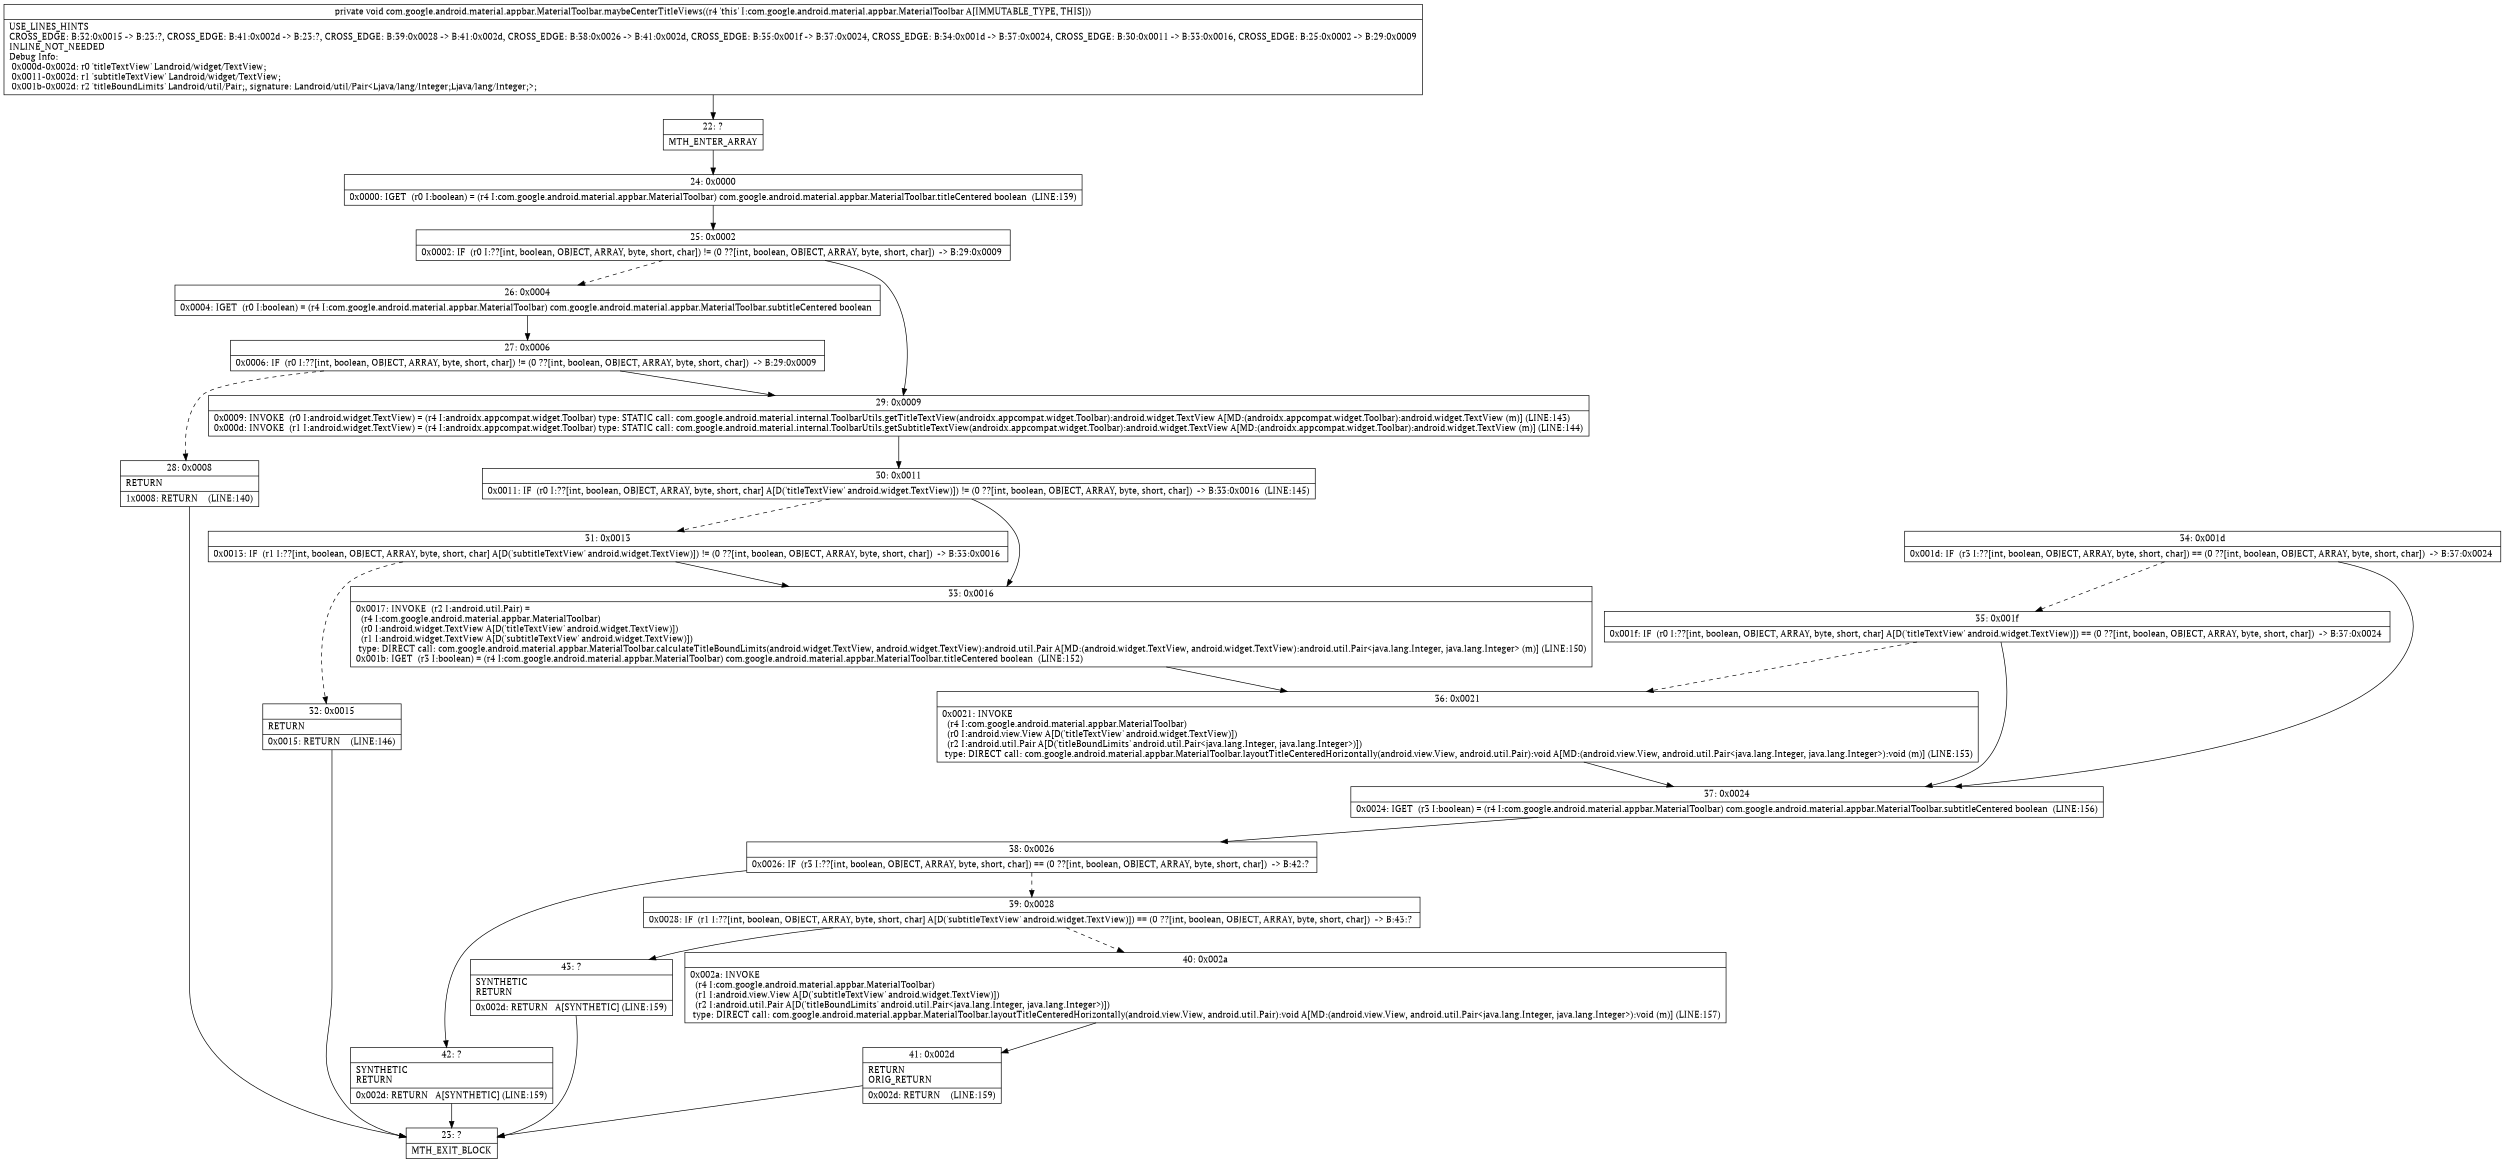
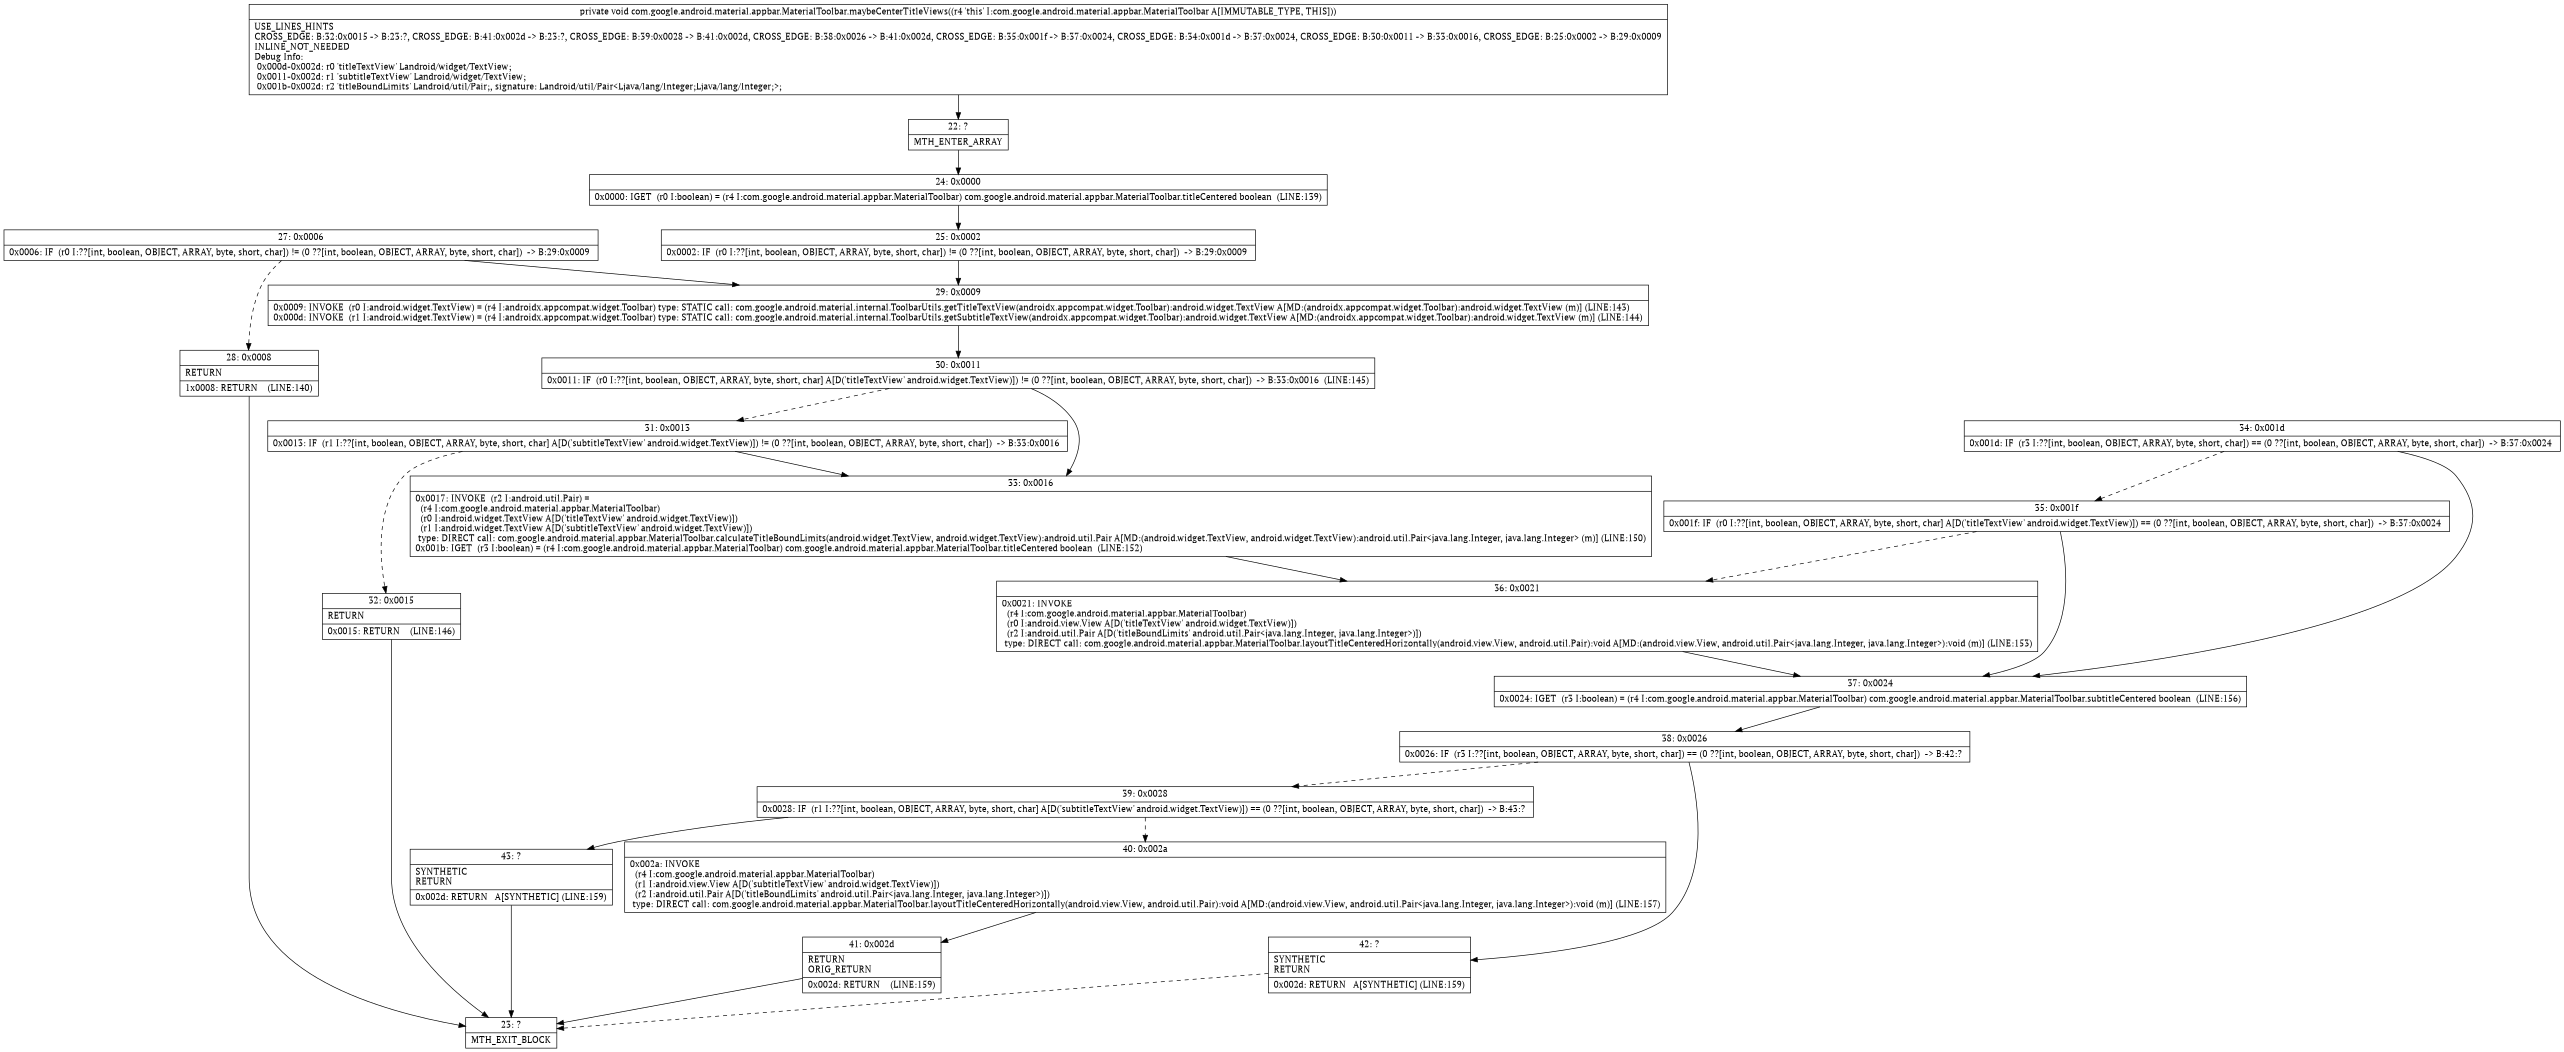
node "26: 0x0004": removed
edge "42: ?" -> "23: ?": style solid -> dashed
